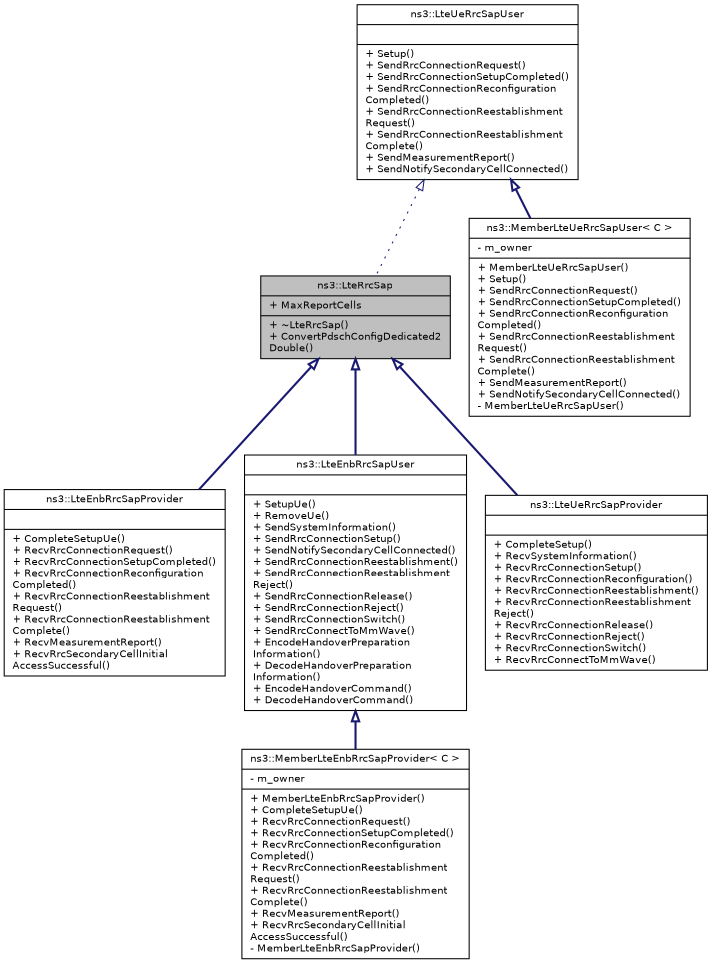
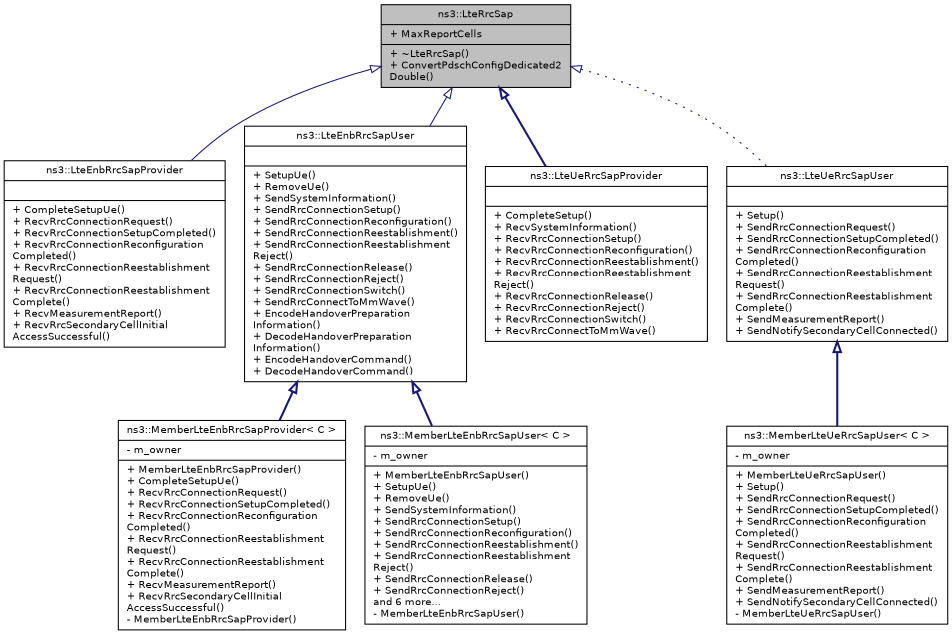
edge "ns3::LteRrcSap" -> "ns3::LteUeRrcSapUser": reversed
edge "ns3::LteEnbRrcSapUser" -> "ns3::LteRrcSap": style bold -> solid
edge "ns3::LteEnbRrcSapProvider" -> "ns3::LteRrcSap": style bold -> solid
node "ns3::MemberLteEnbRrcSapUser< C >": added
node "ns3::LteEnbRrcSapUser": text "+ SendNotifySecondaryCellConnected()" -> "+ SendRrcConnectionReconfiguration()"
